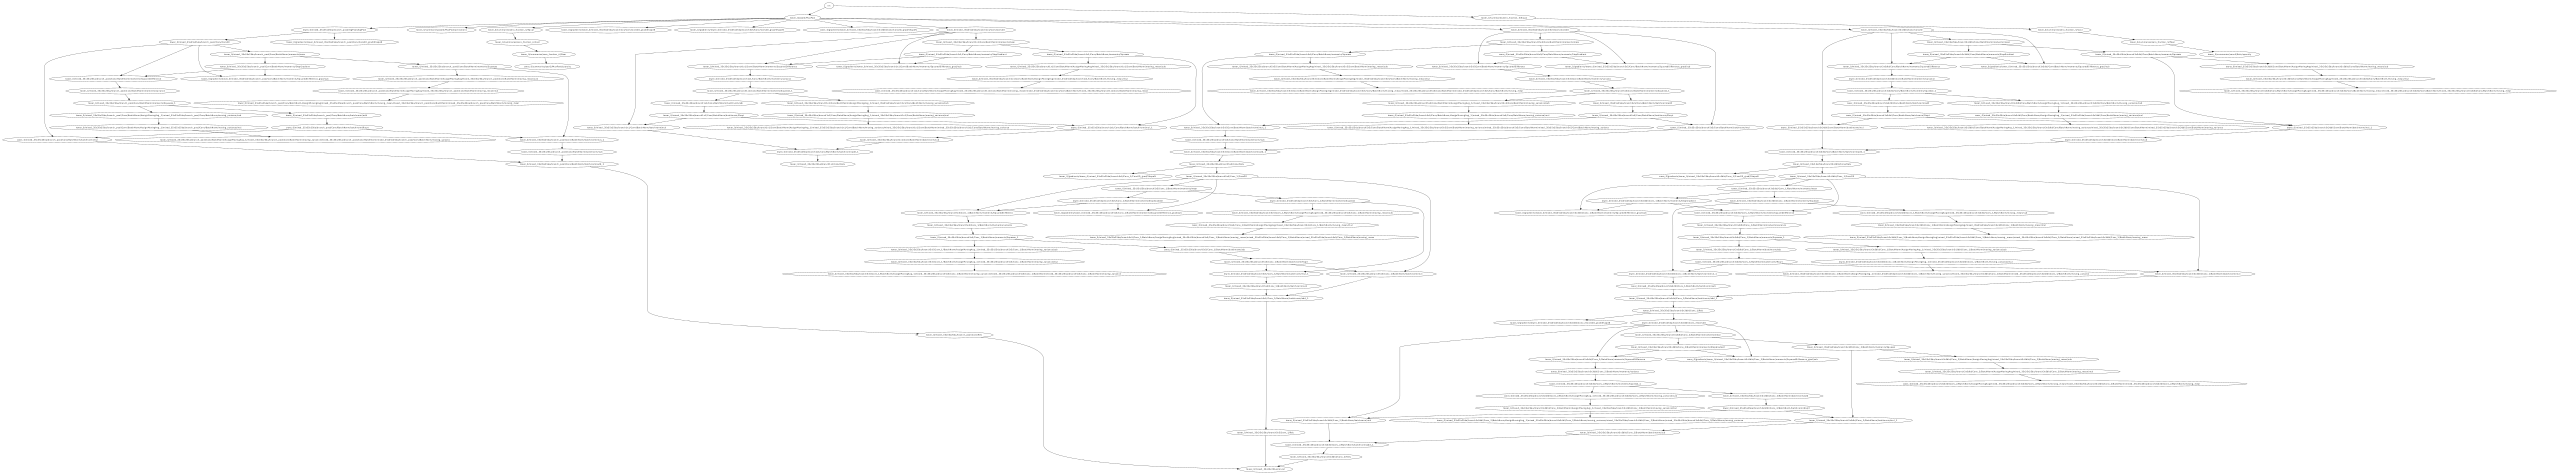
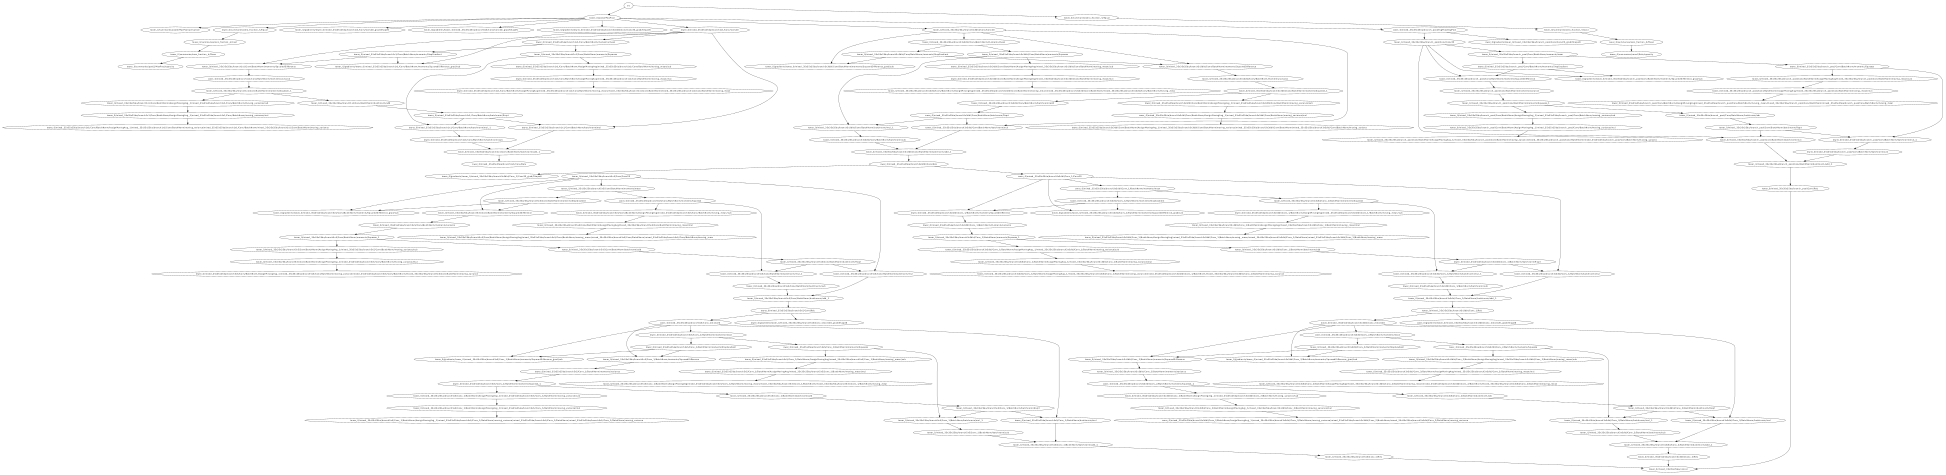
edge "tower_0/pool2/MaxPool" -> "tower_0/mixed_35x35x256a/branch5x5/Conv/Conv2D": removed
